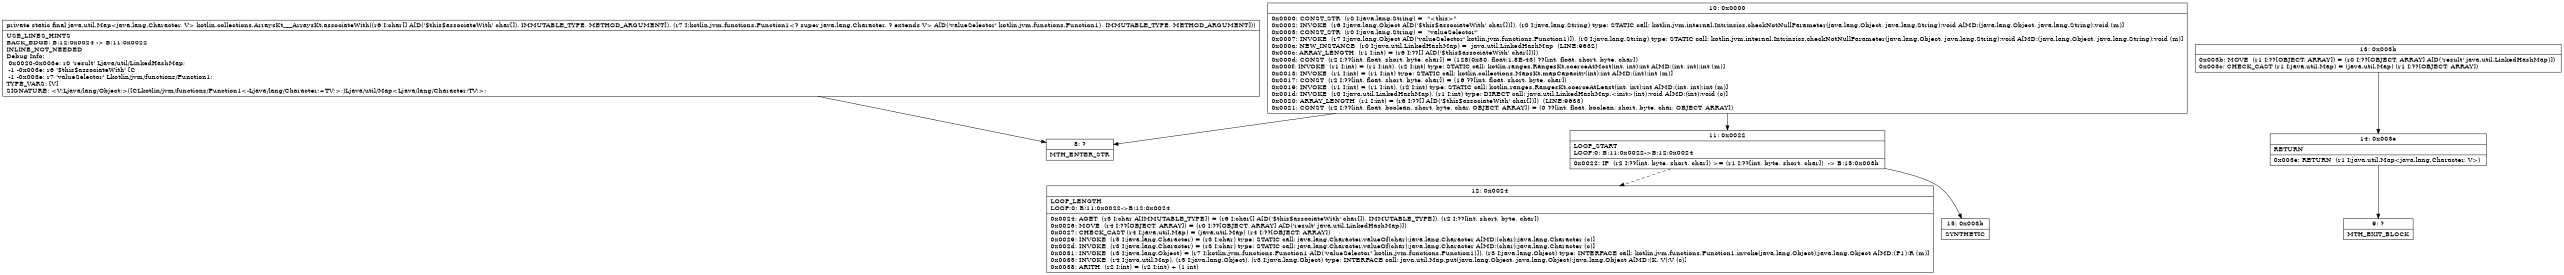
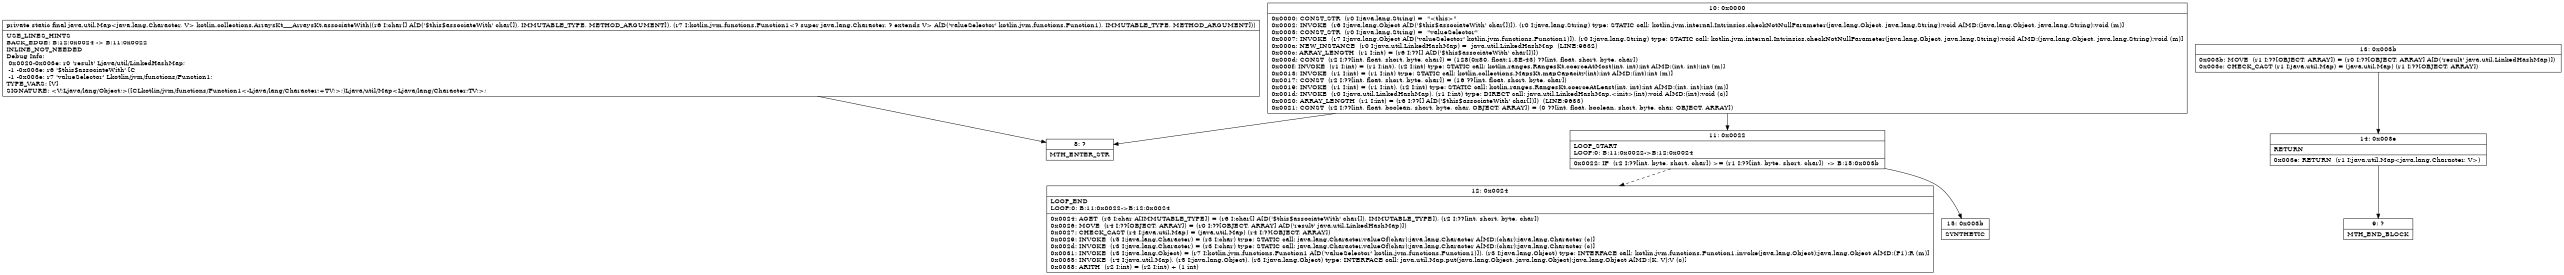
node "12: 0x0024": text "LOOP_LENGTH" -> "LOOP_END"
node "9: ?": text "MTH_EXIT_BLOCK" -> "MTH_END_BLOCK"
